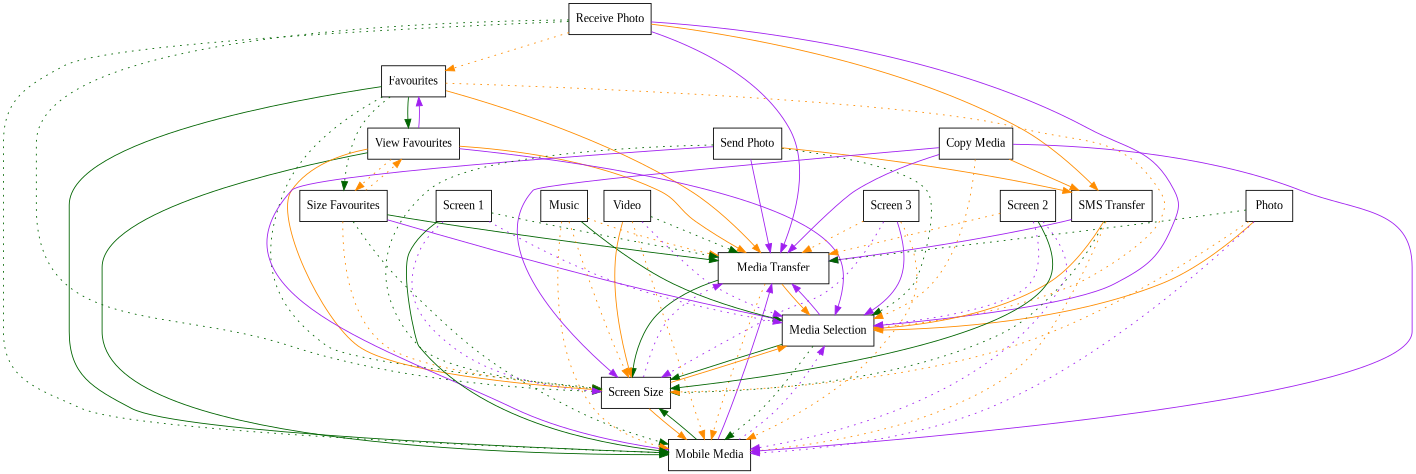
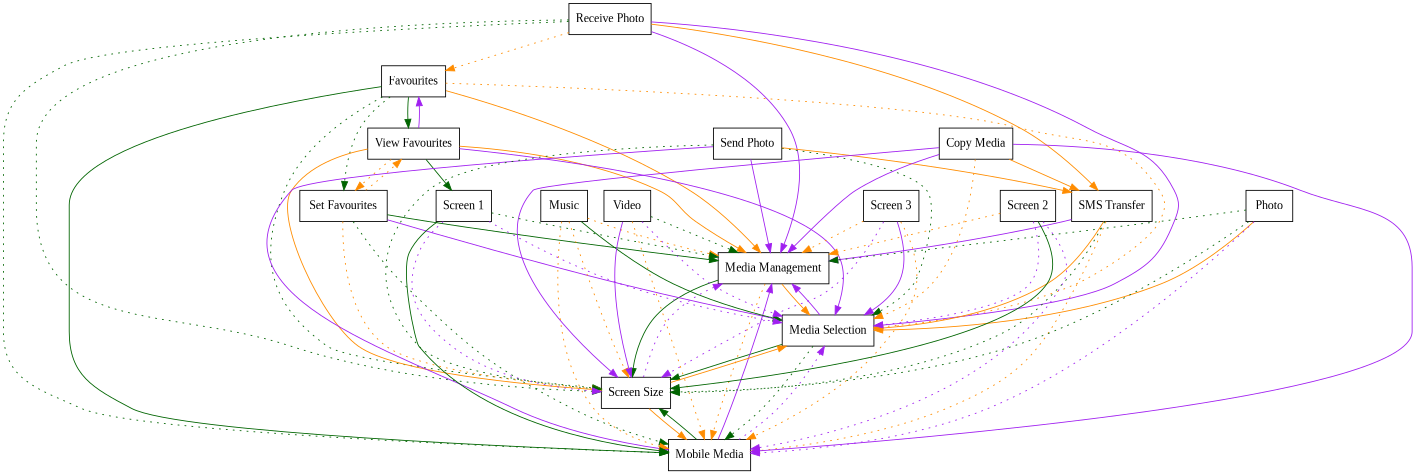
node "Size Favourites": label "Size Favourites" -> "Set Favourites"
node "Media Transfer": label "Media Transfer" -> "Media Management"
edge "Video" -> "Screen Size": color darkorange -> purple
edge "Photo" -> "Screen Size": color darkorange -> darkgreen
edge "View Favourites" -> "Mobile Media": now "View Favourites" -> "Screen 1"
